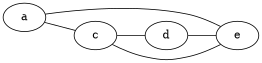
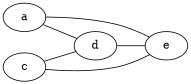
edge "a" -- "c": now "a" -- "d"
